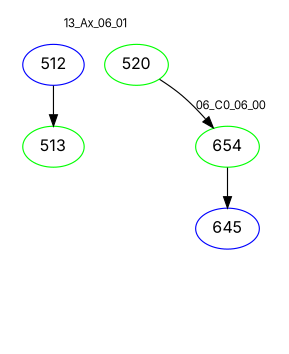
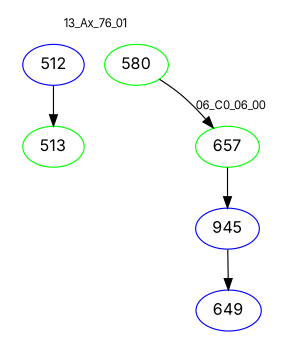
cluster "13_Ax_06_01": label "13_Ax_06_01" -> "13_Ax_76_01"
node "520": label "520" -> "580"
node "654": label "654" -> "657"
node "645": label "645" -> "945"
node "649": added
